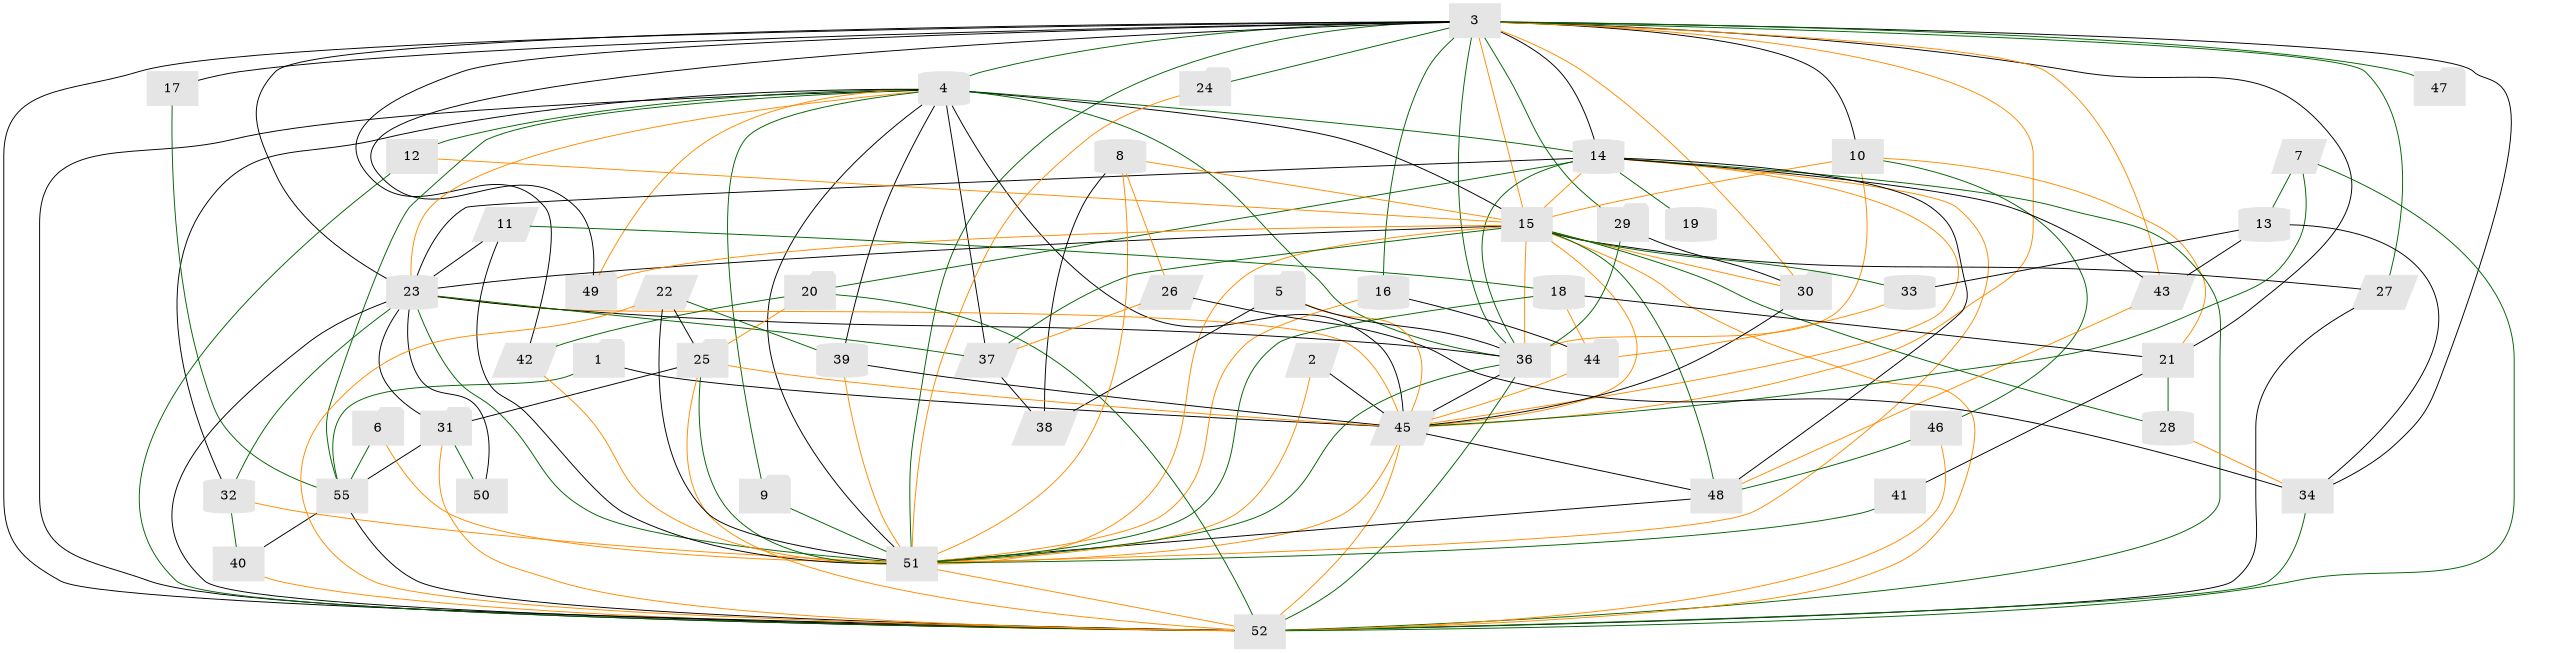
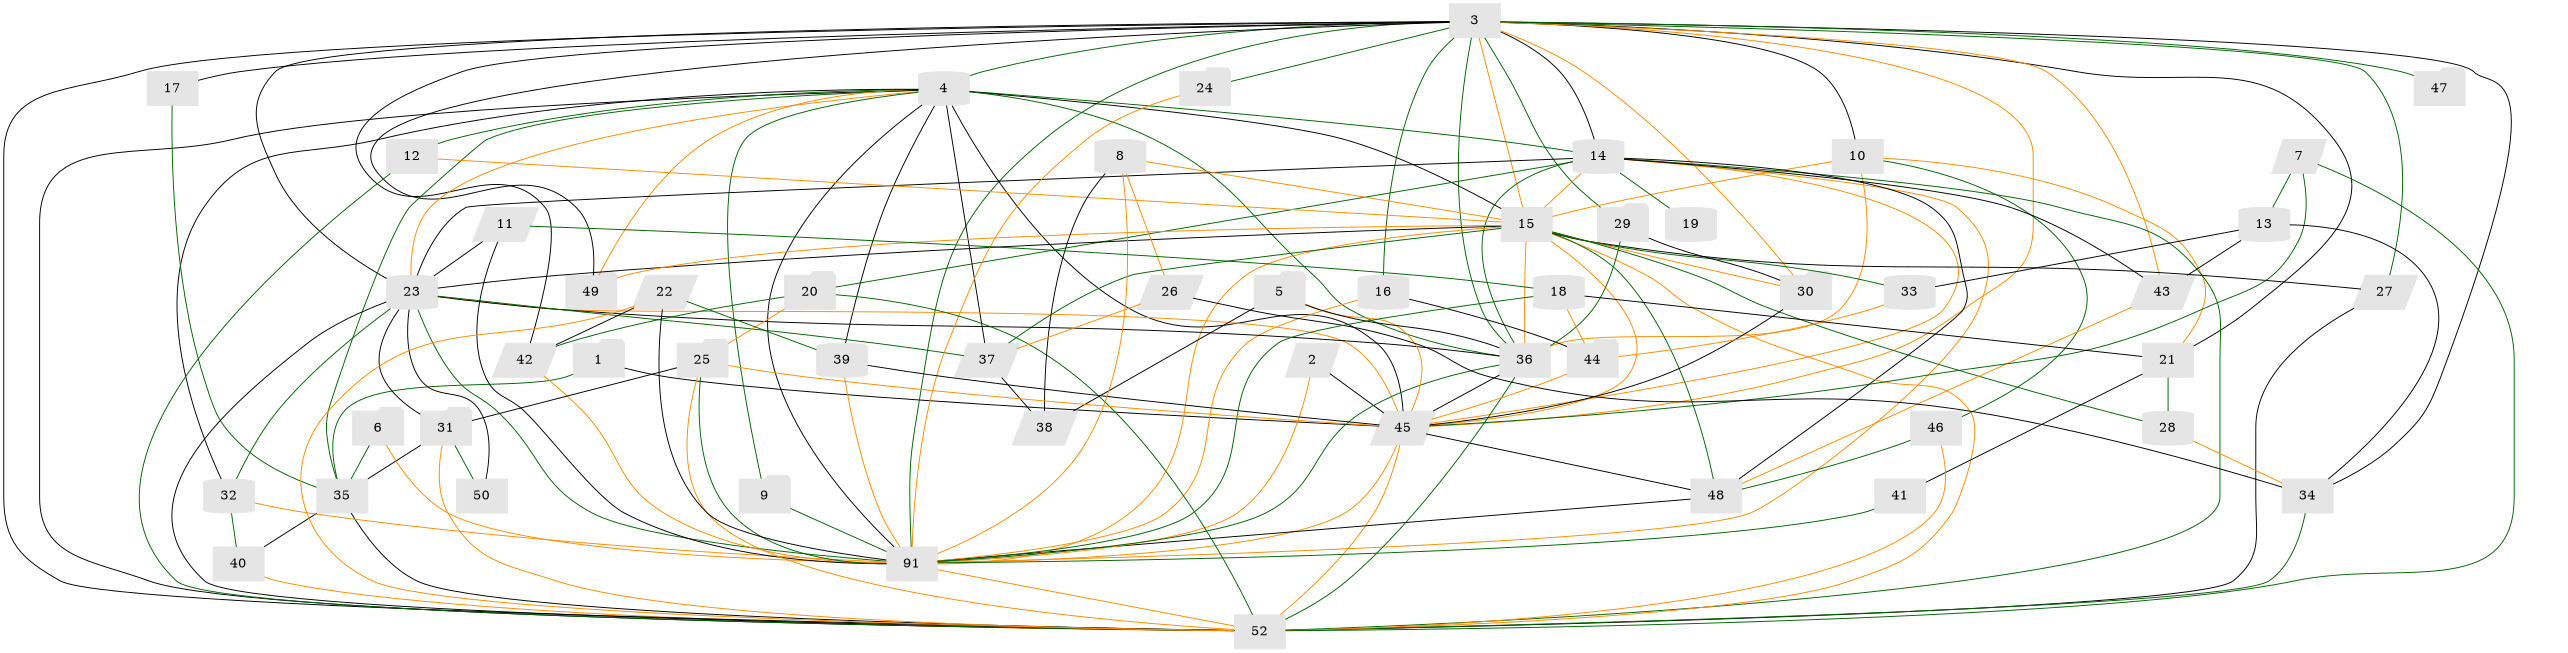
edge "22" -- "25": now "22" -- "42"
node "55": label "55" -> "35"
node "51": label "51" -> "91"
